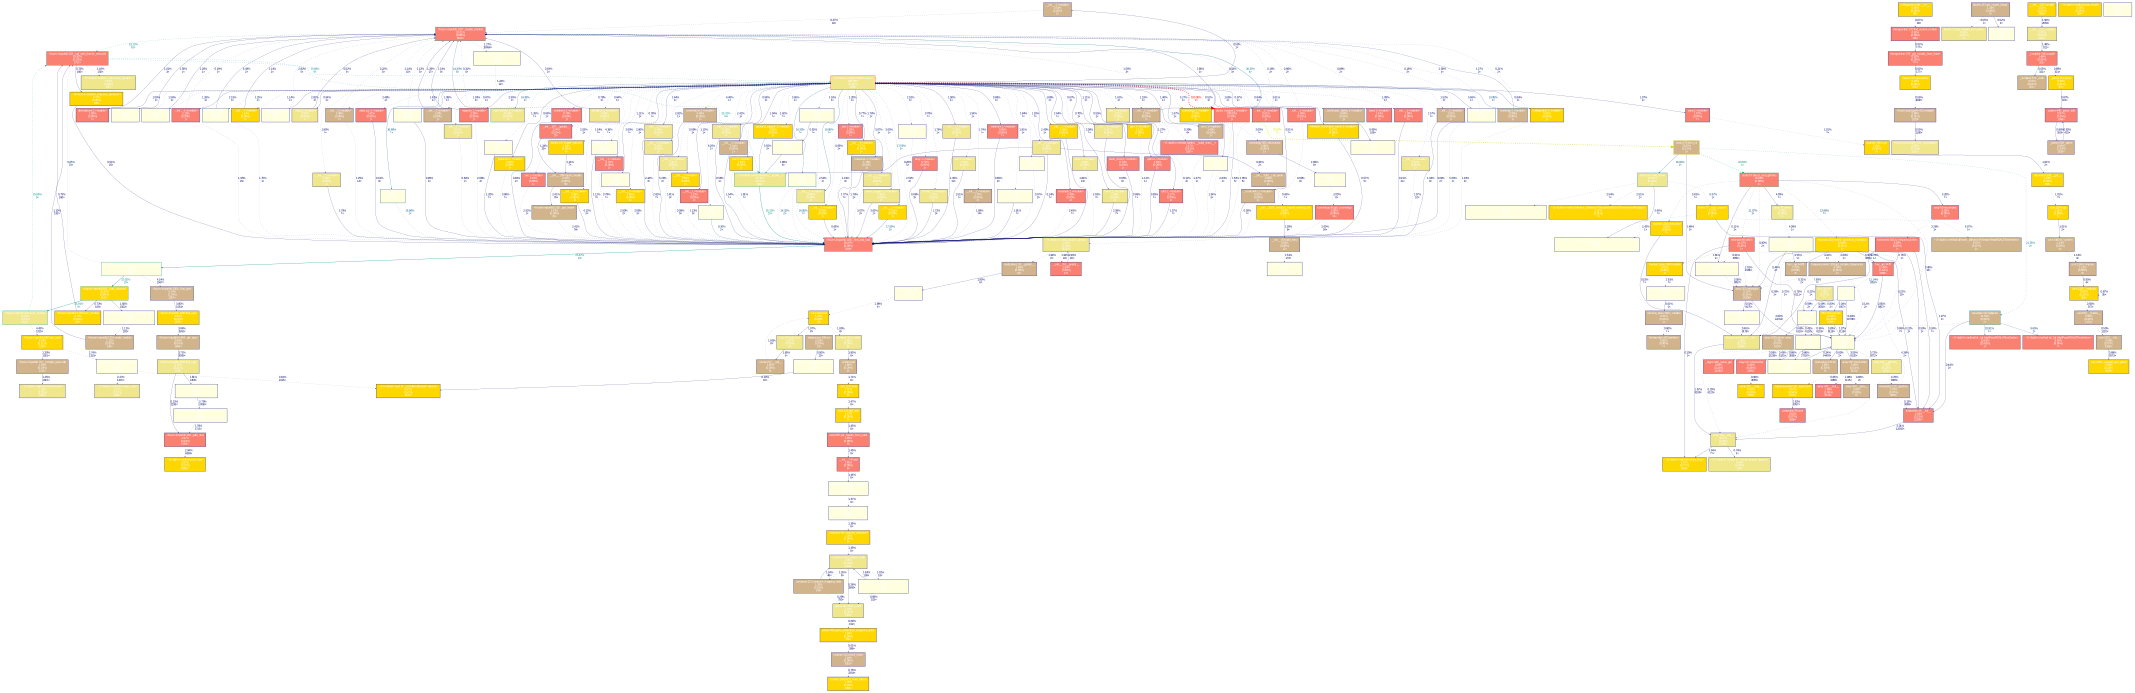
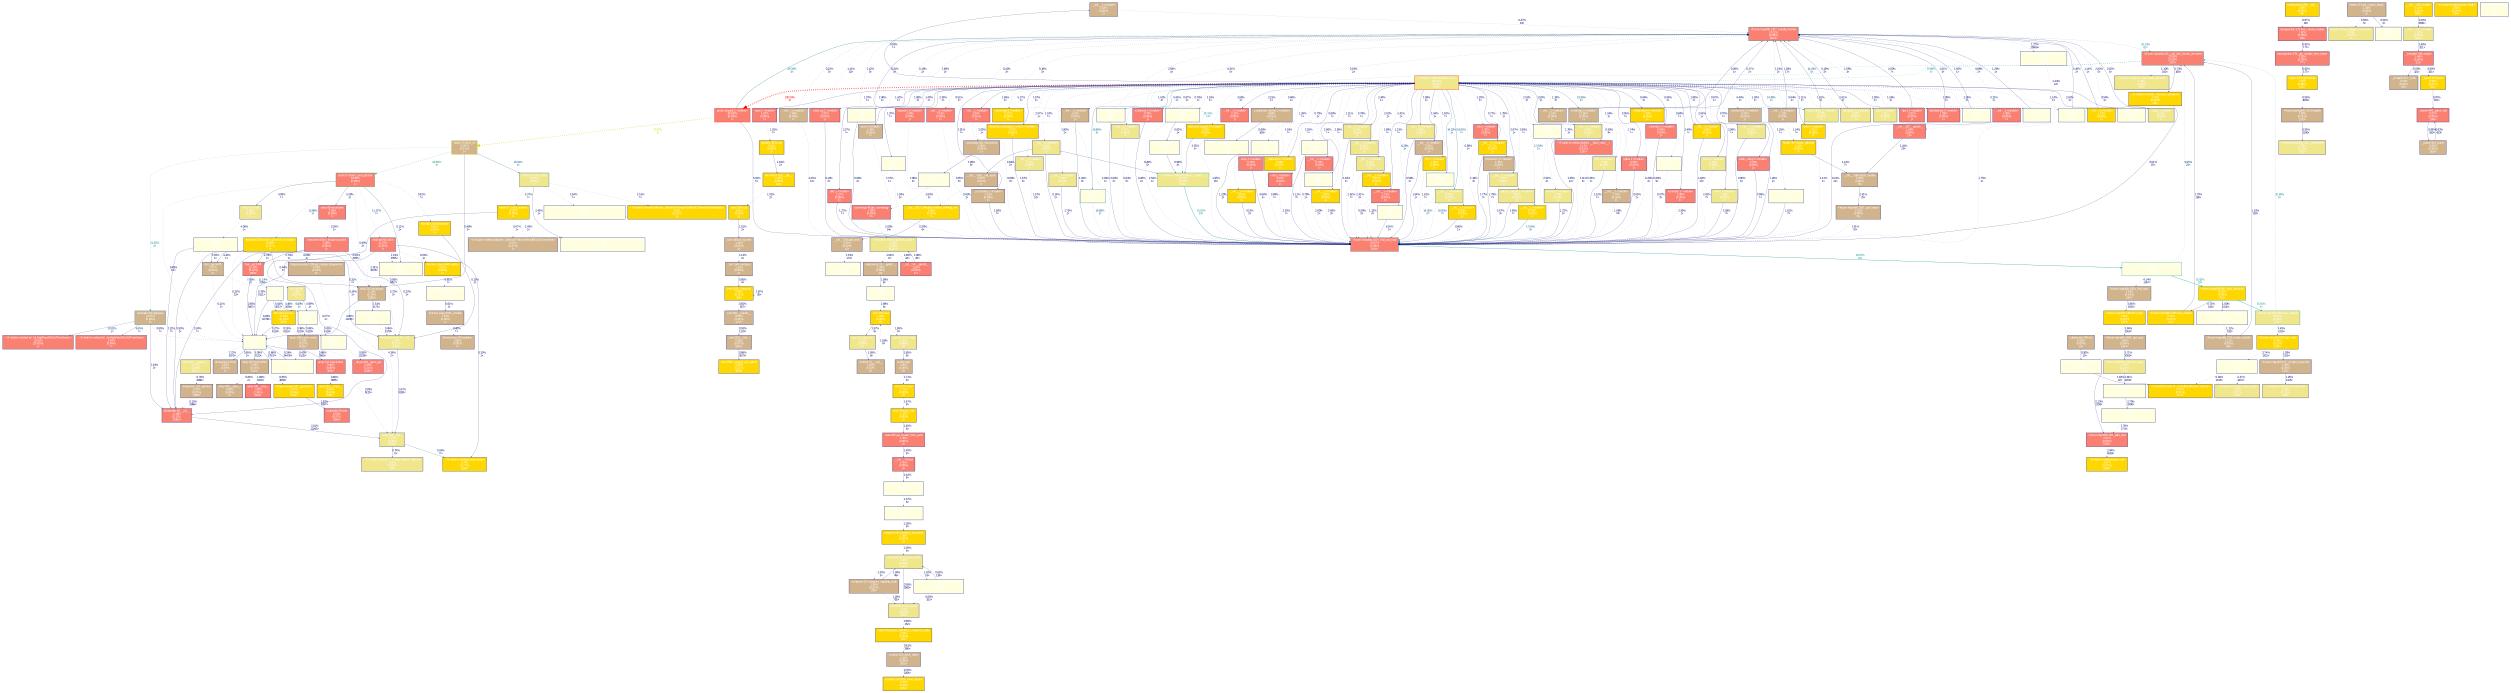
edge "inject:1:<module> 2.61% (0.00%) 1×" -> "<frozen importlib:1207:_handle_fromlist 23.21% (0.09%) 8013×": added, label "2.60% 7×"
